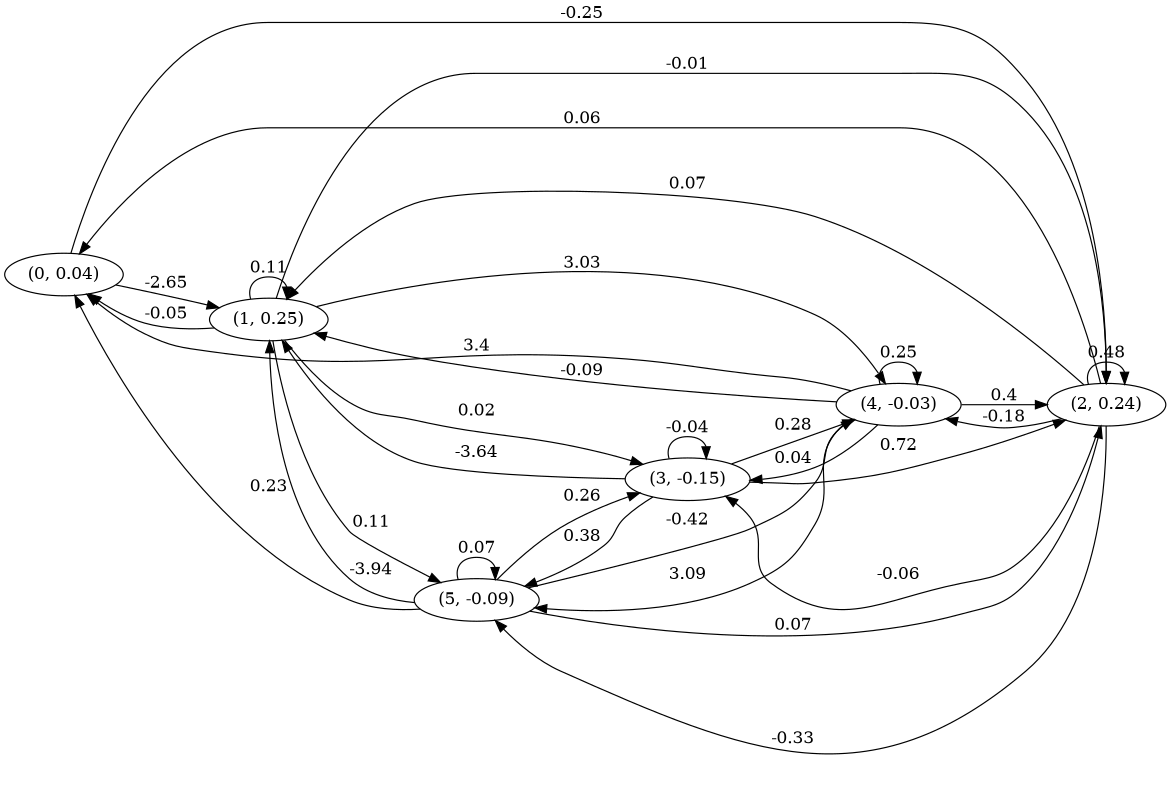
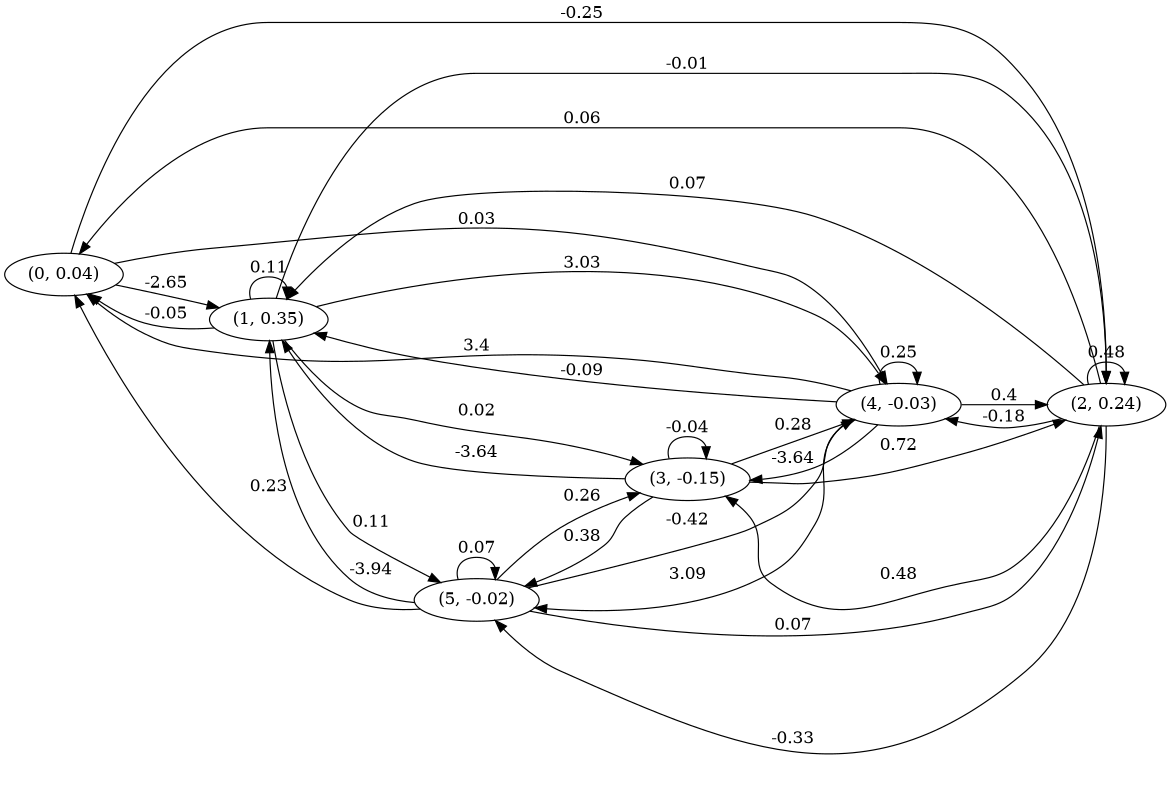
edge "(0, 0.04)" -> "(4, -0.03)": added, label "0.03"
node "(1, 0.25)": label "(1, 0.25)" -> "(1, 0.35)"
edge "(4, -0.03)" -> "(3, -0.15)": label "0.04" -> "-3.64"
edge "(2, 0.24)" -> "(3, -0.15)": label "-0.06" -> "0.48"
node "(5, -0.09)": label "(5, -0.09)" -> "(5, -0.02)"
